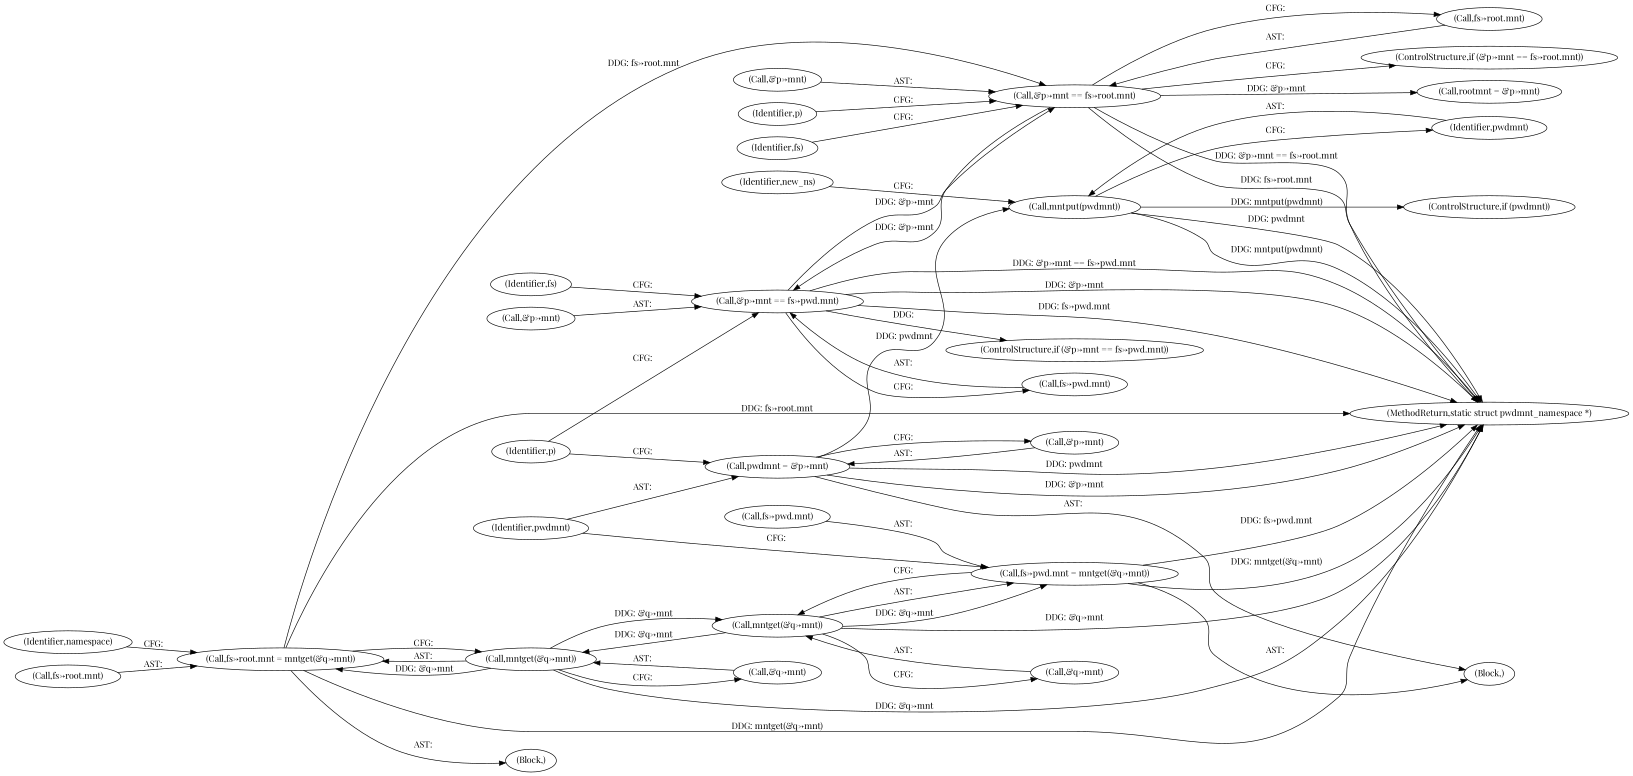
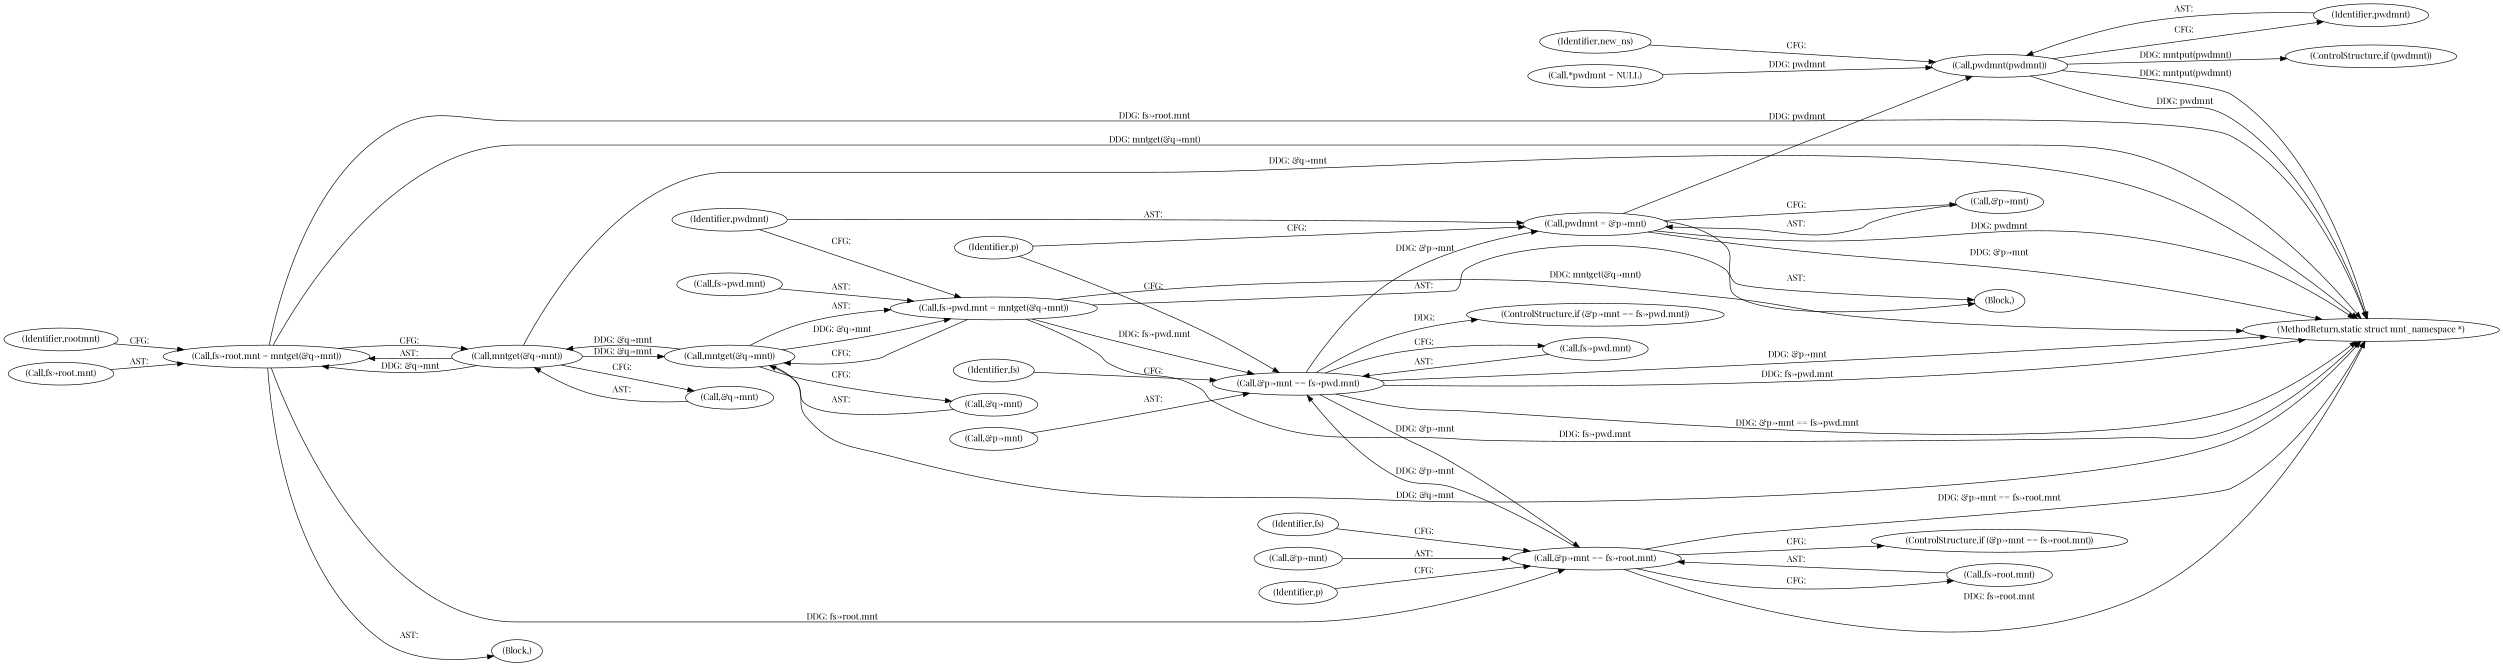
node "(Call,*pwdmnt = NULL)": added
node "(Call,rootmnt = &p->mnt)": removed
node "(Call,mntput(pwdmnt))": label "(Call,mntput(pwdmnt))" -> "(Call,pwdmnt(pwdmnt))"
edge "(Call,&p->mnt == fs->pwd.mnt)" -> "(Call,pwdmnt = &p->mnt)": added, label "DDG: &p->mnt"
edge "(Call,fs->pwd.mnt = mntget(&q->mnt))" -> "(Call,&p->mnt == fs->pwd.mnt)": added, label "DDG: fs->pwd.mnt"
node "(MethodReturn,static struct pwdmnt_namespace *)": label "(MethodReturn,static struct pwdmnt_namespace *)" -> "(MethodReturn,static struct mnt_namespace *)"
node "(Identifier,namespace)": label "(Identifier,namespace)" -> "(Identifier,rootmnt)"
